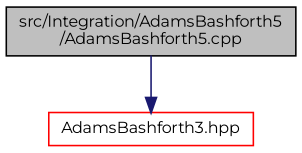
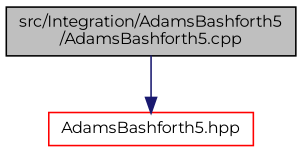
node "AdamsBashforth3.hpp": label "AdamsBashforth3.hpp" -> "AdamsBashforth5.hpp"
